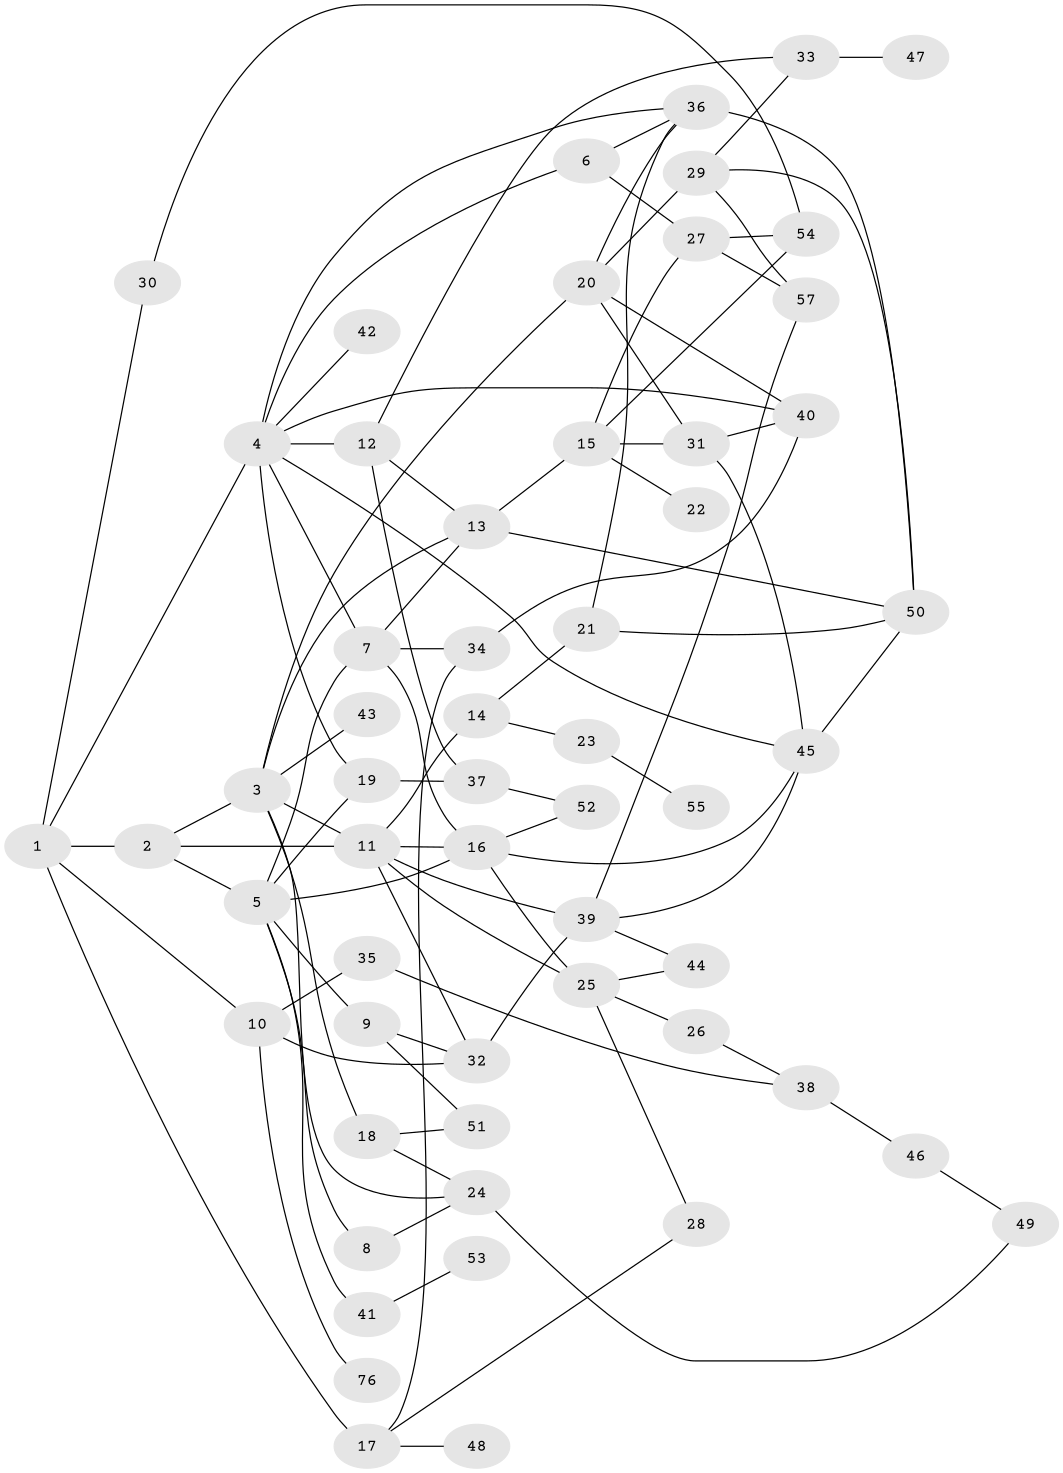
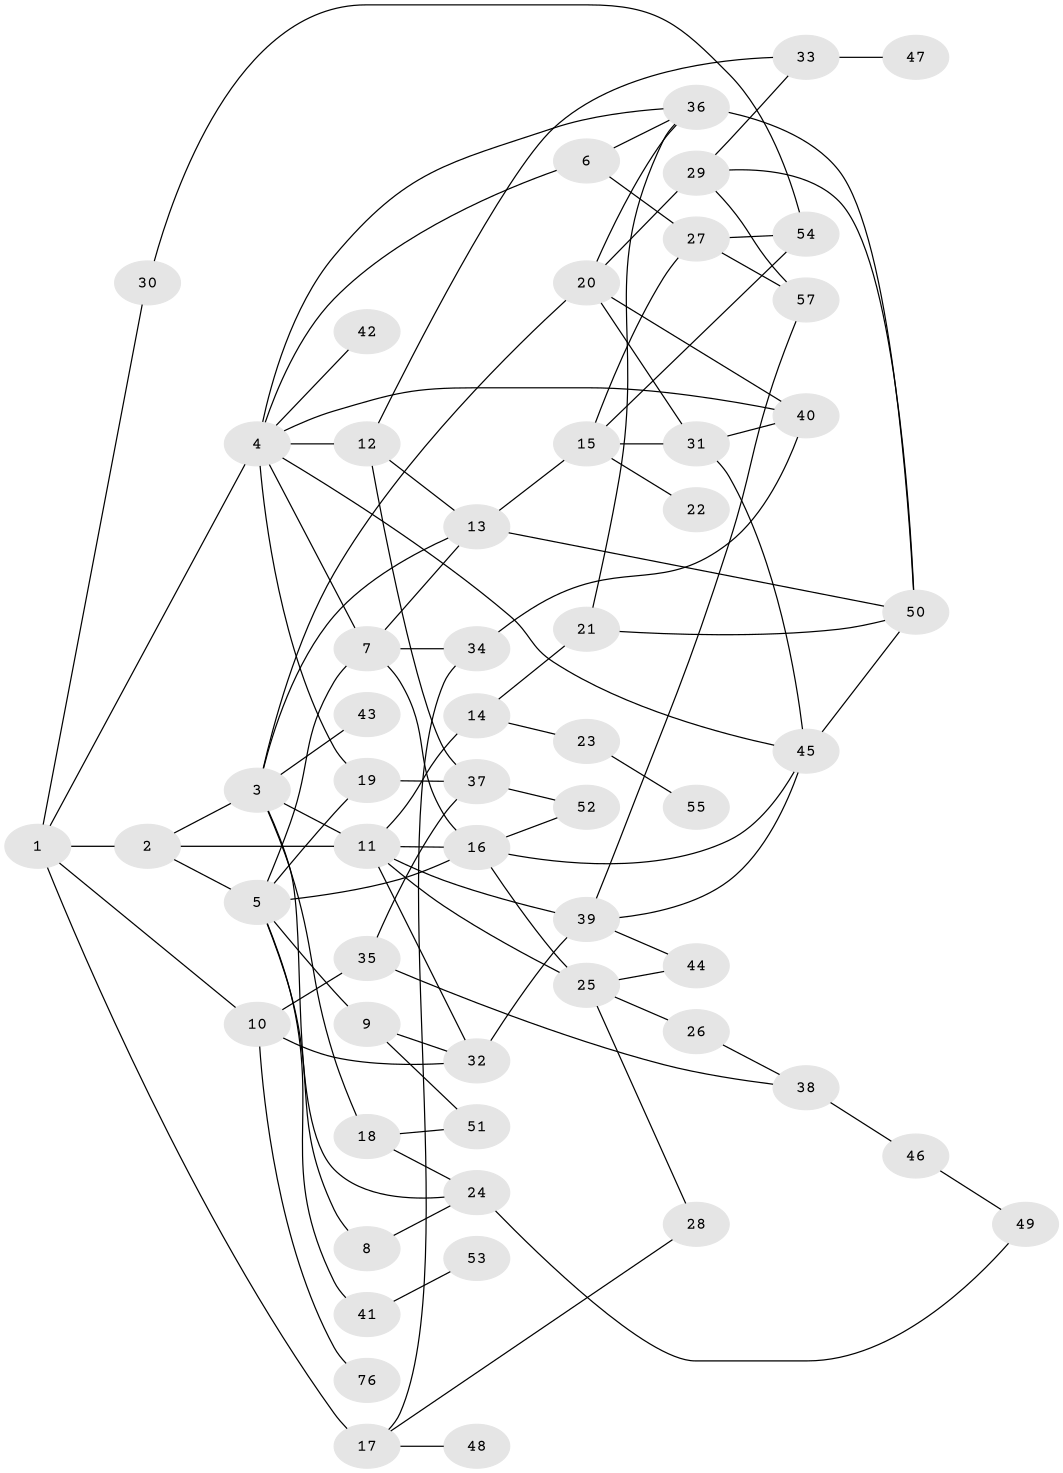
edge "37" -- "35": added
